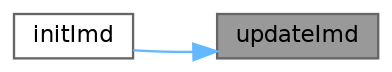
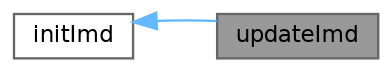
edge "initImd" -> "updateImd": reversed
